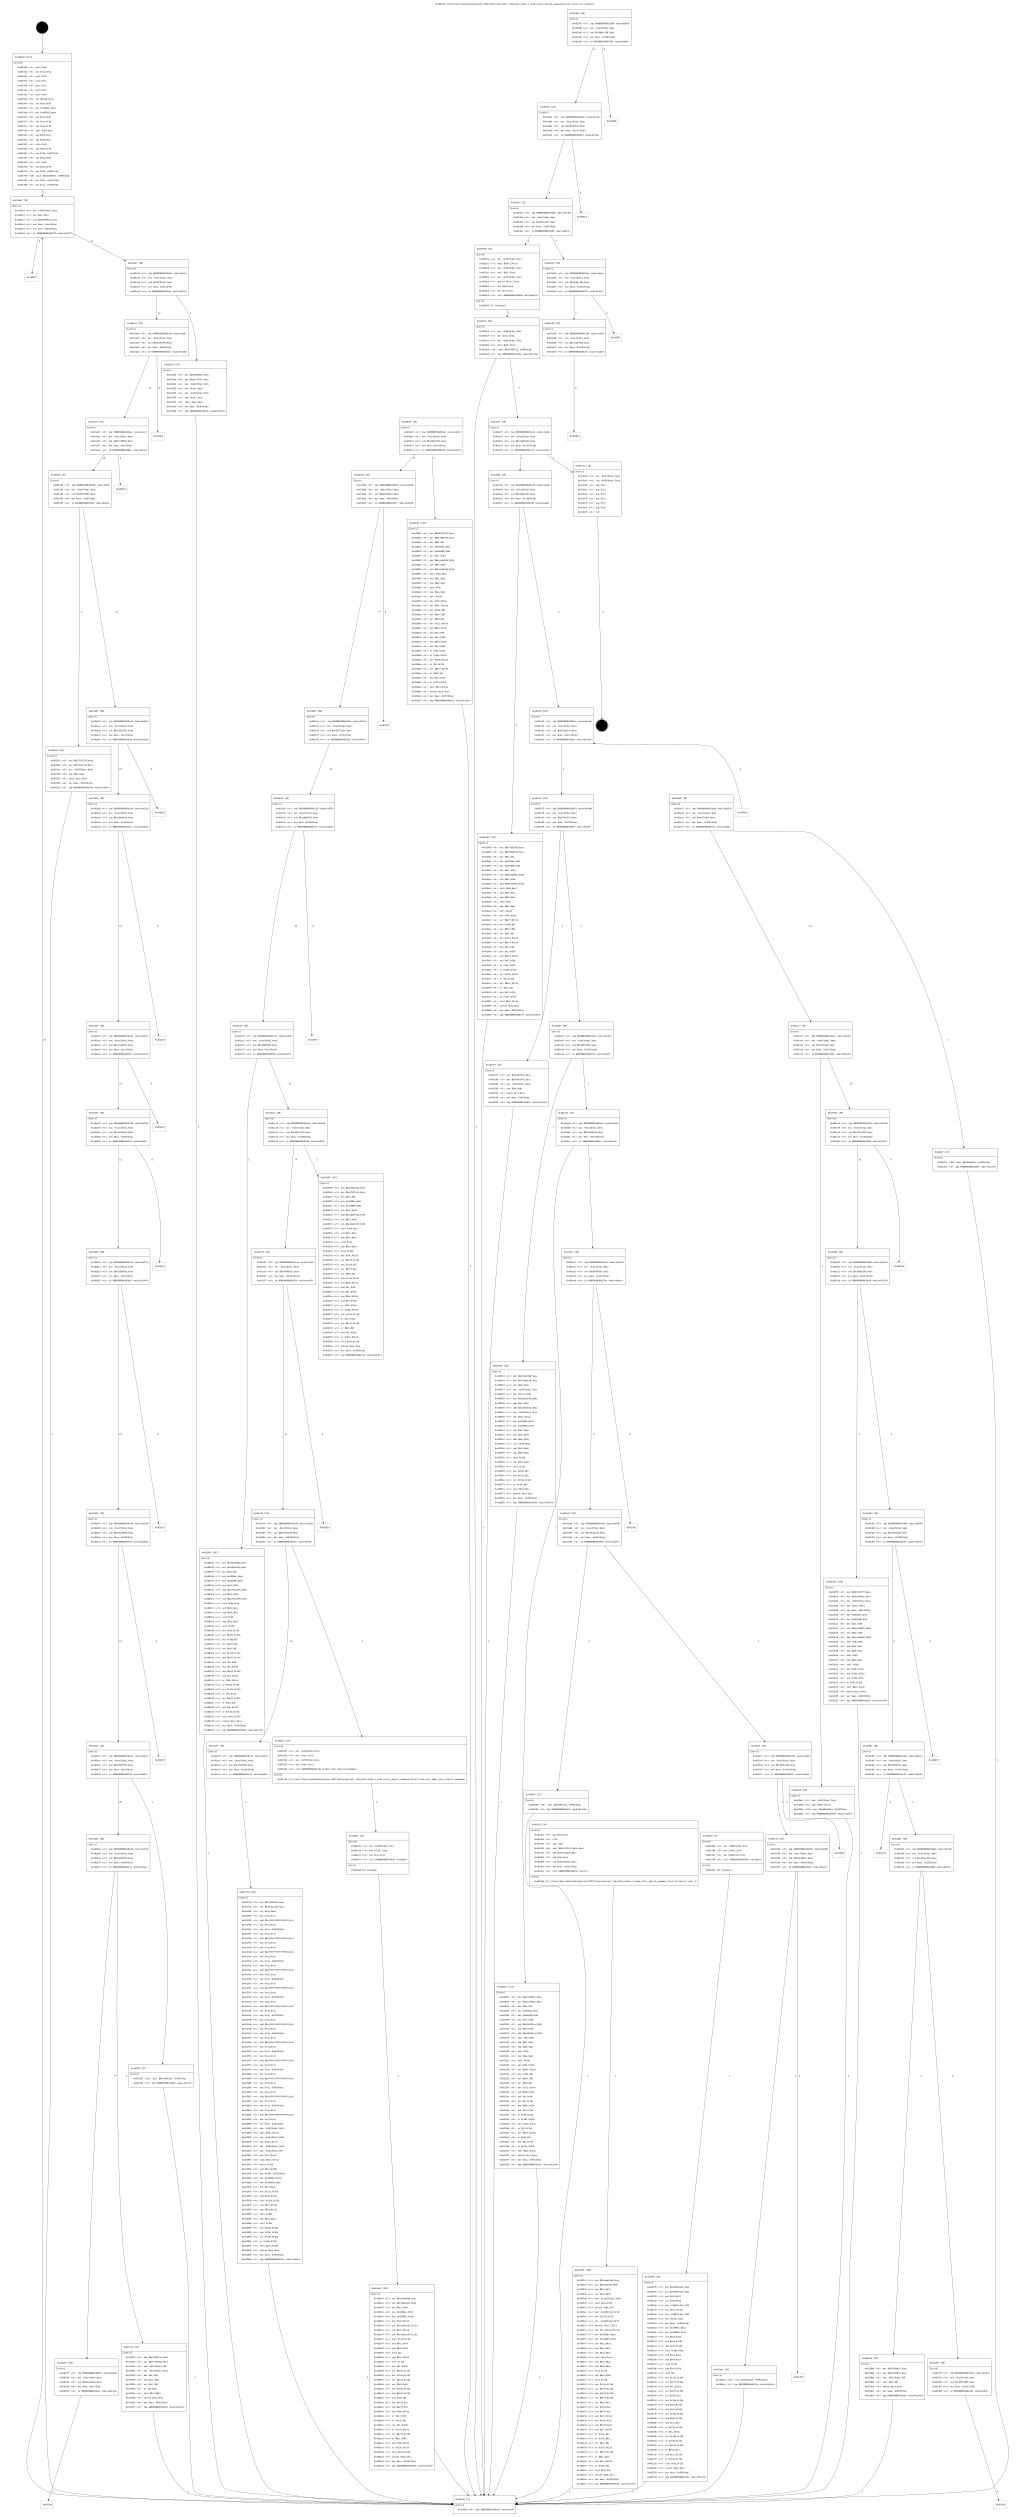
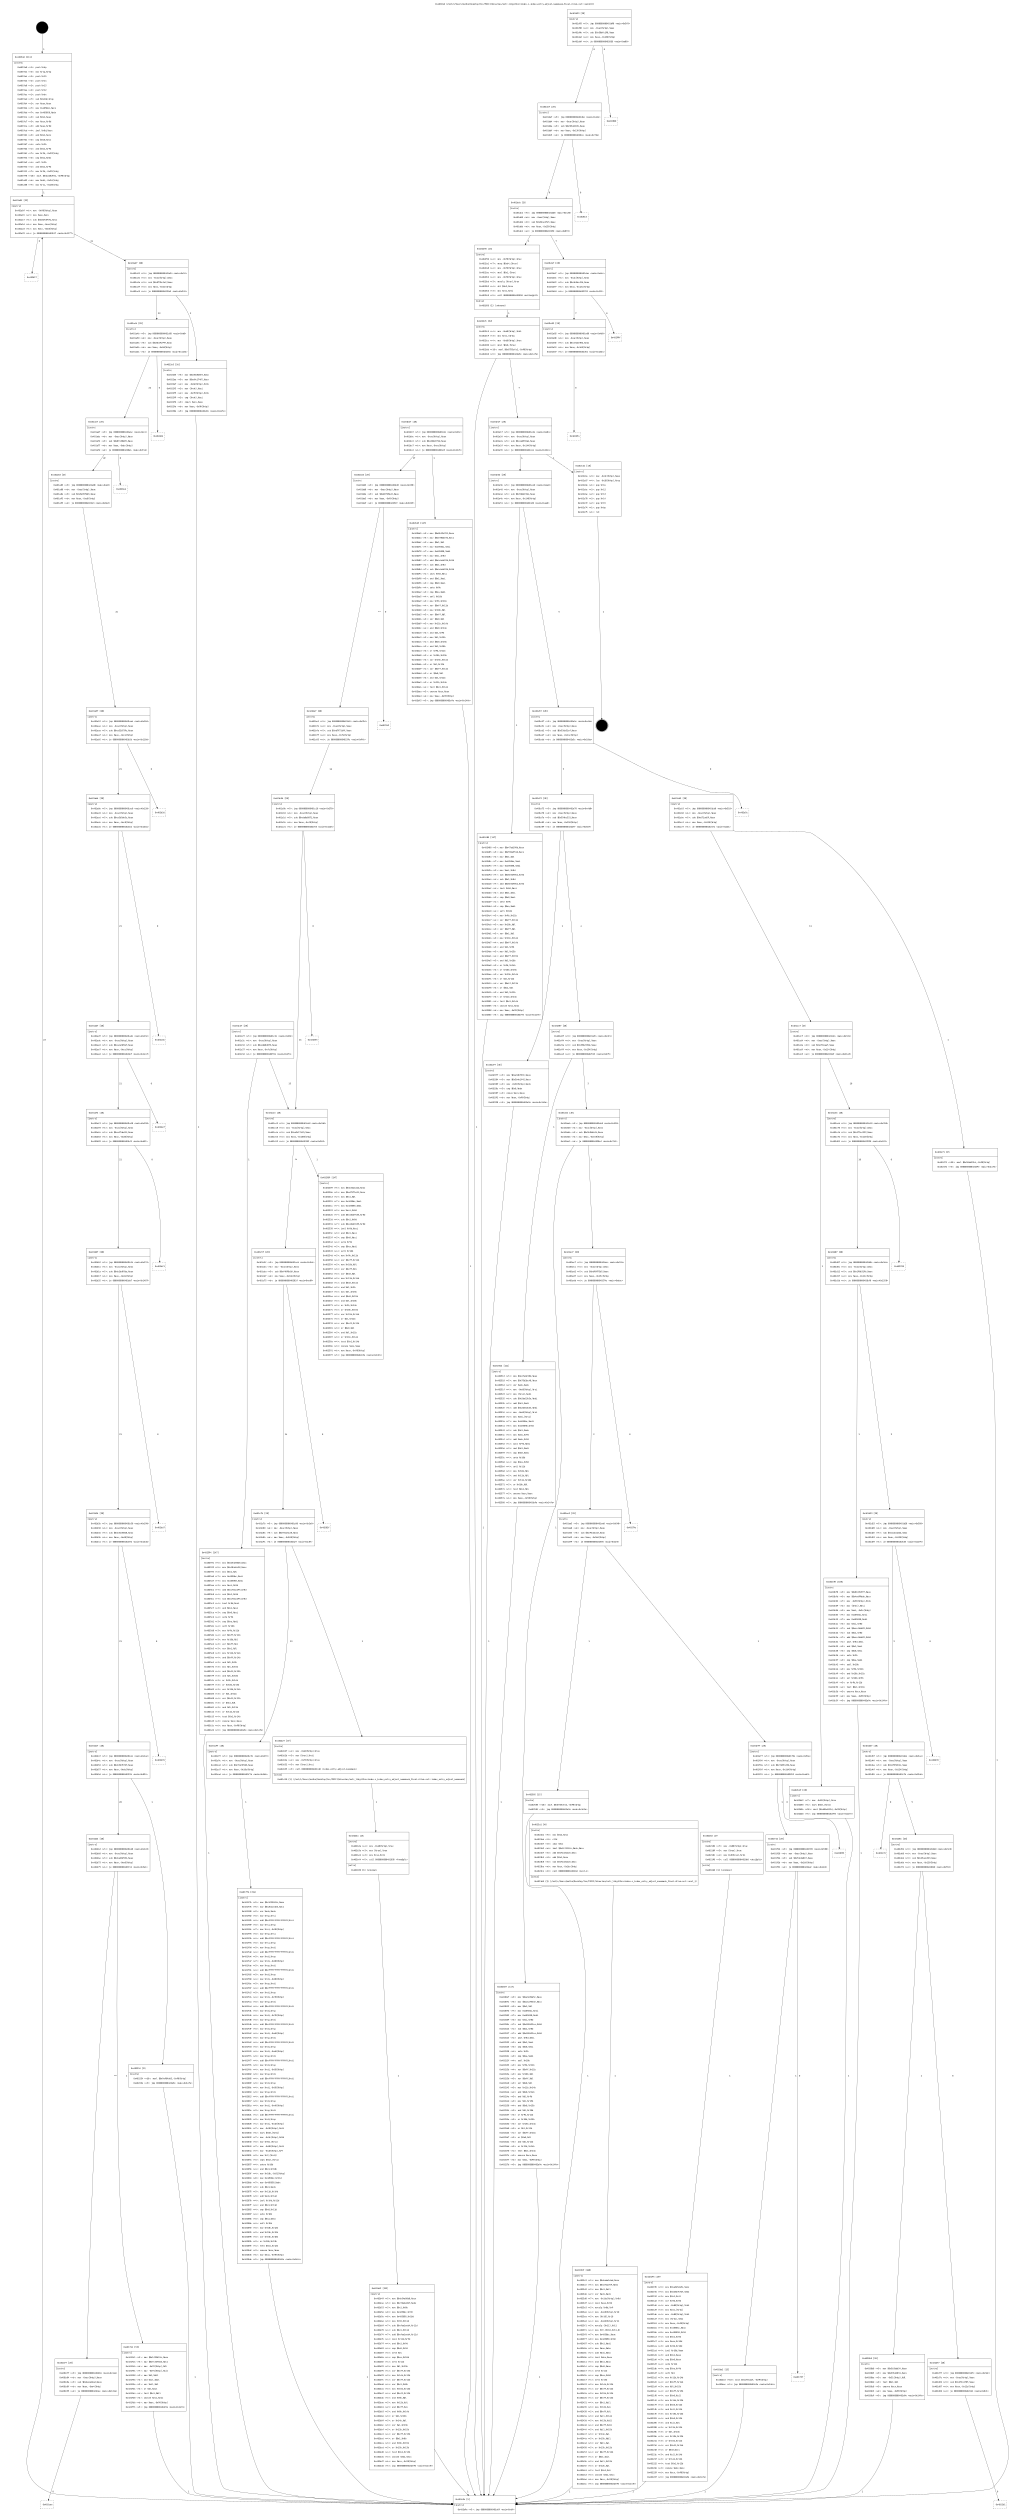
edge "0x402a5c" -> "0x401e57 [28]": reversed
node "0x402243 [30]": removed
edge "0x401c0b [28]" -> "0x401c27 [28]": now "0x401c0b [28]" -> "0x401c43 [28]"
